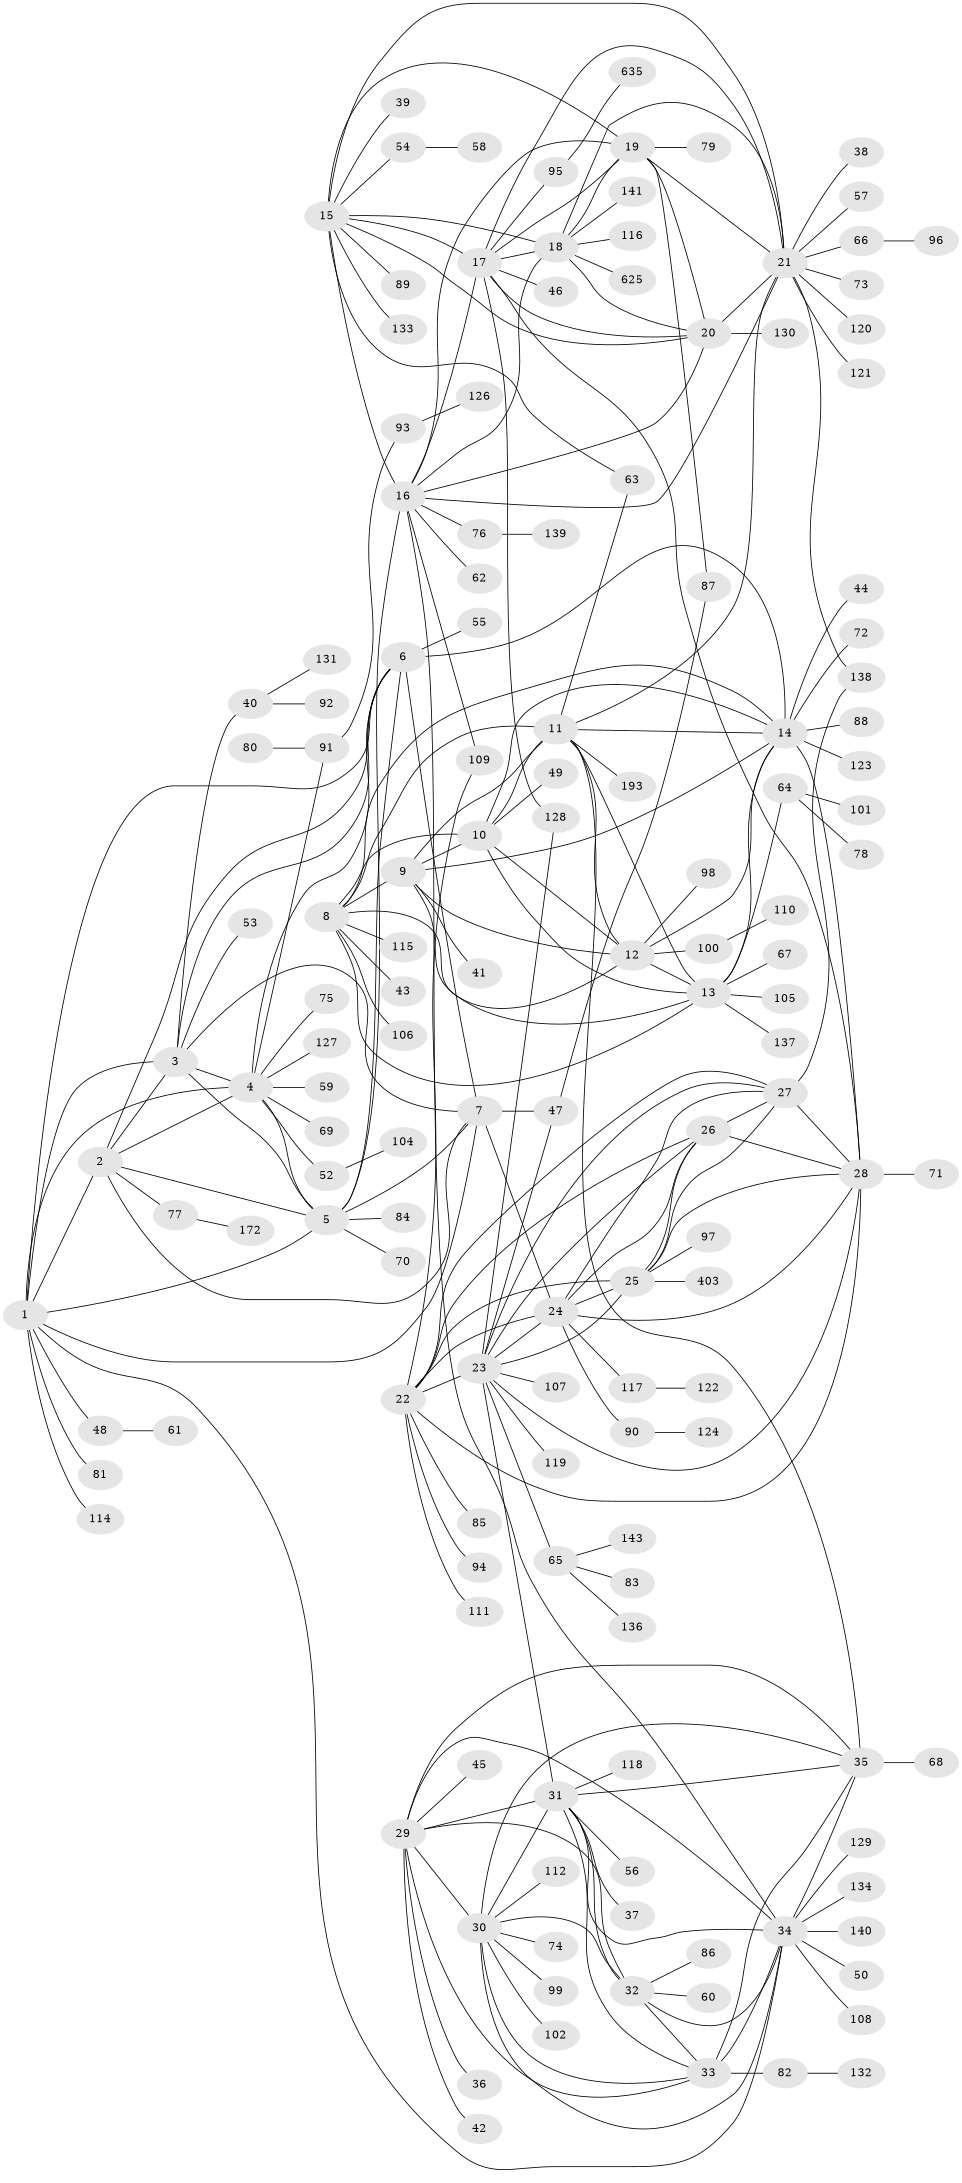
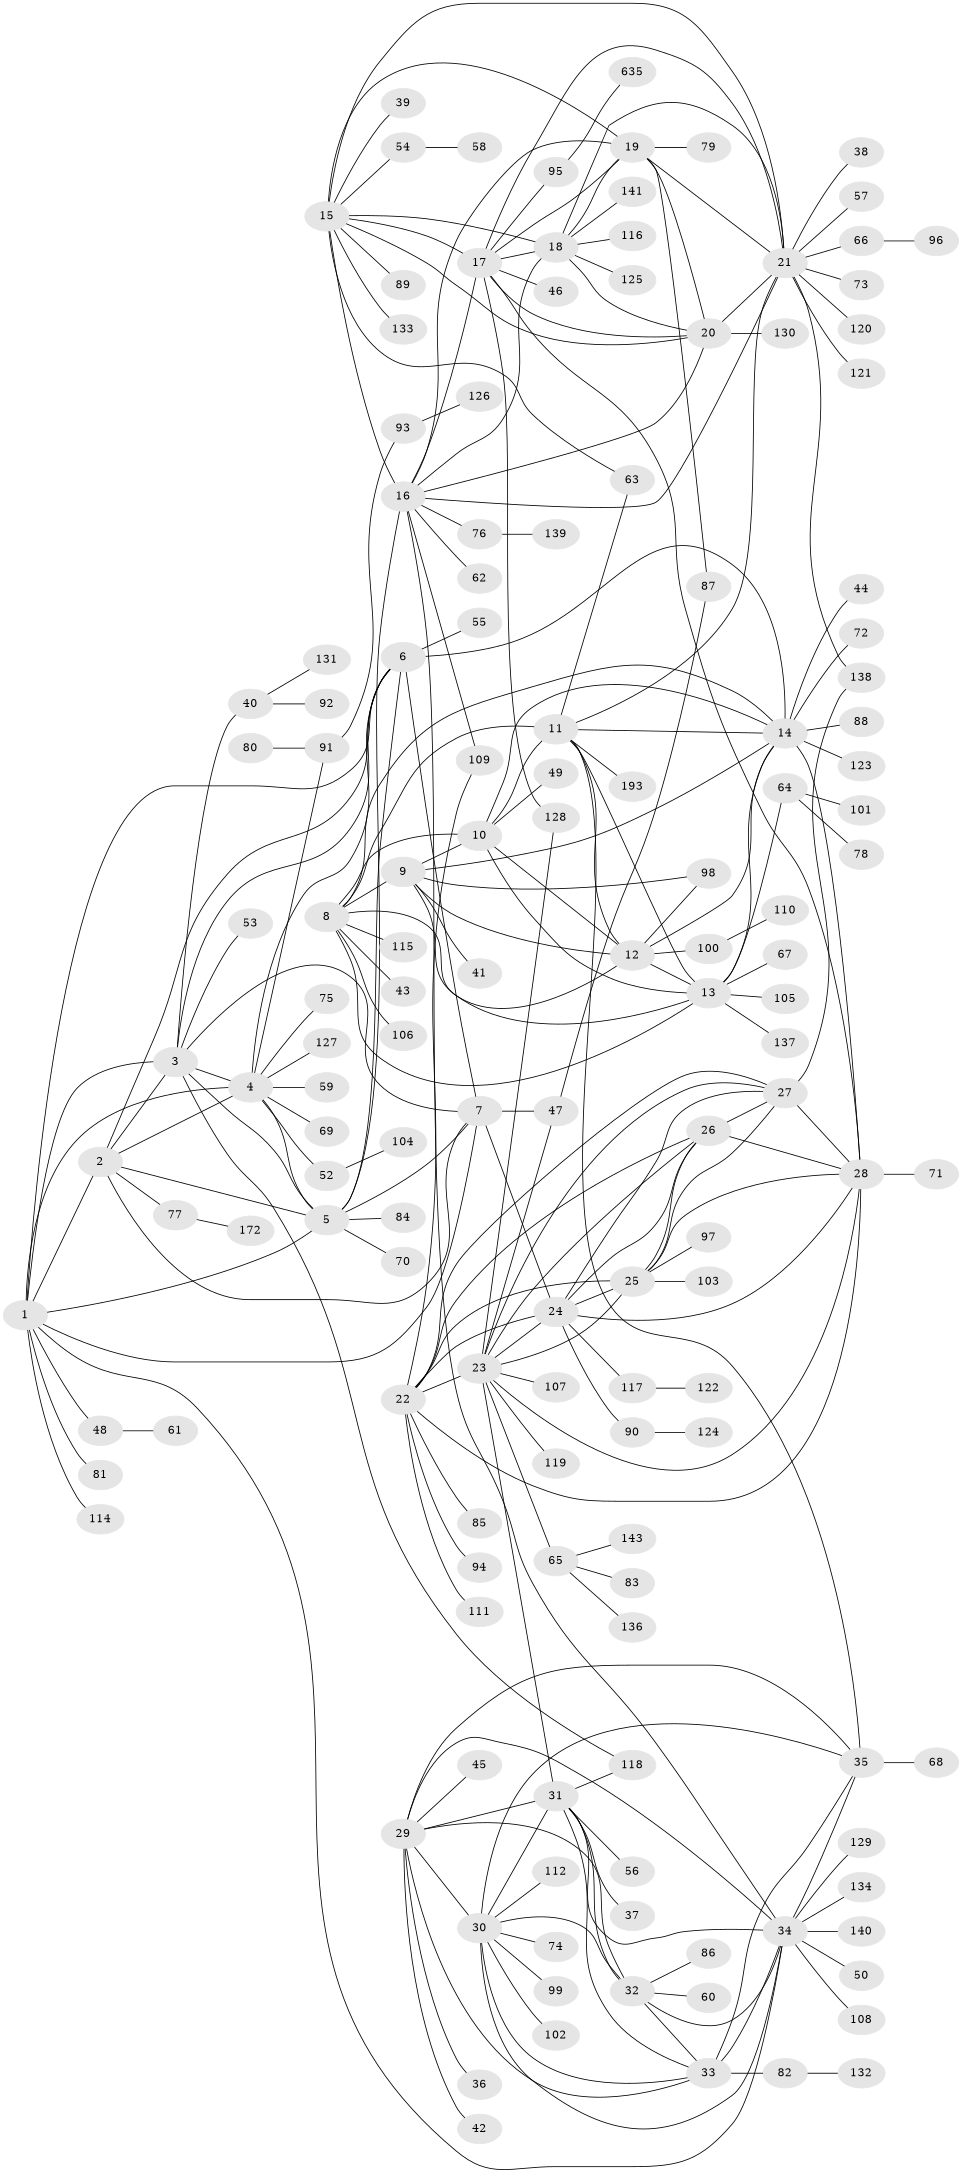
node "625": label "625" -> "125"
edge "11" -- "9": now "98" -- "9"
node "403": label "403" -> "103"
edge "3" -- "118": added
edge "35" -- "31": removed
